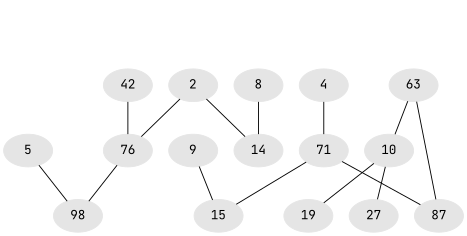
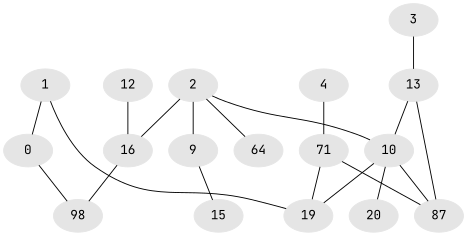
node "3": added
node "1": added
node "42": label "42" -> "12"
node "8": removed
node "63": label "63" -> "13"
edge "2" -- "9": added
edge "2" -- "10": added
node "5": label "5" -> "0"
node "76": label "76" -> "16"
node "14": label "14" -> "64"
edge "71" -- "15": now "71" -- "19"
edge "10" -- "87": added
node "27": label "27" -> "20"
